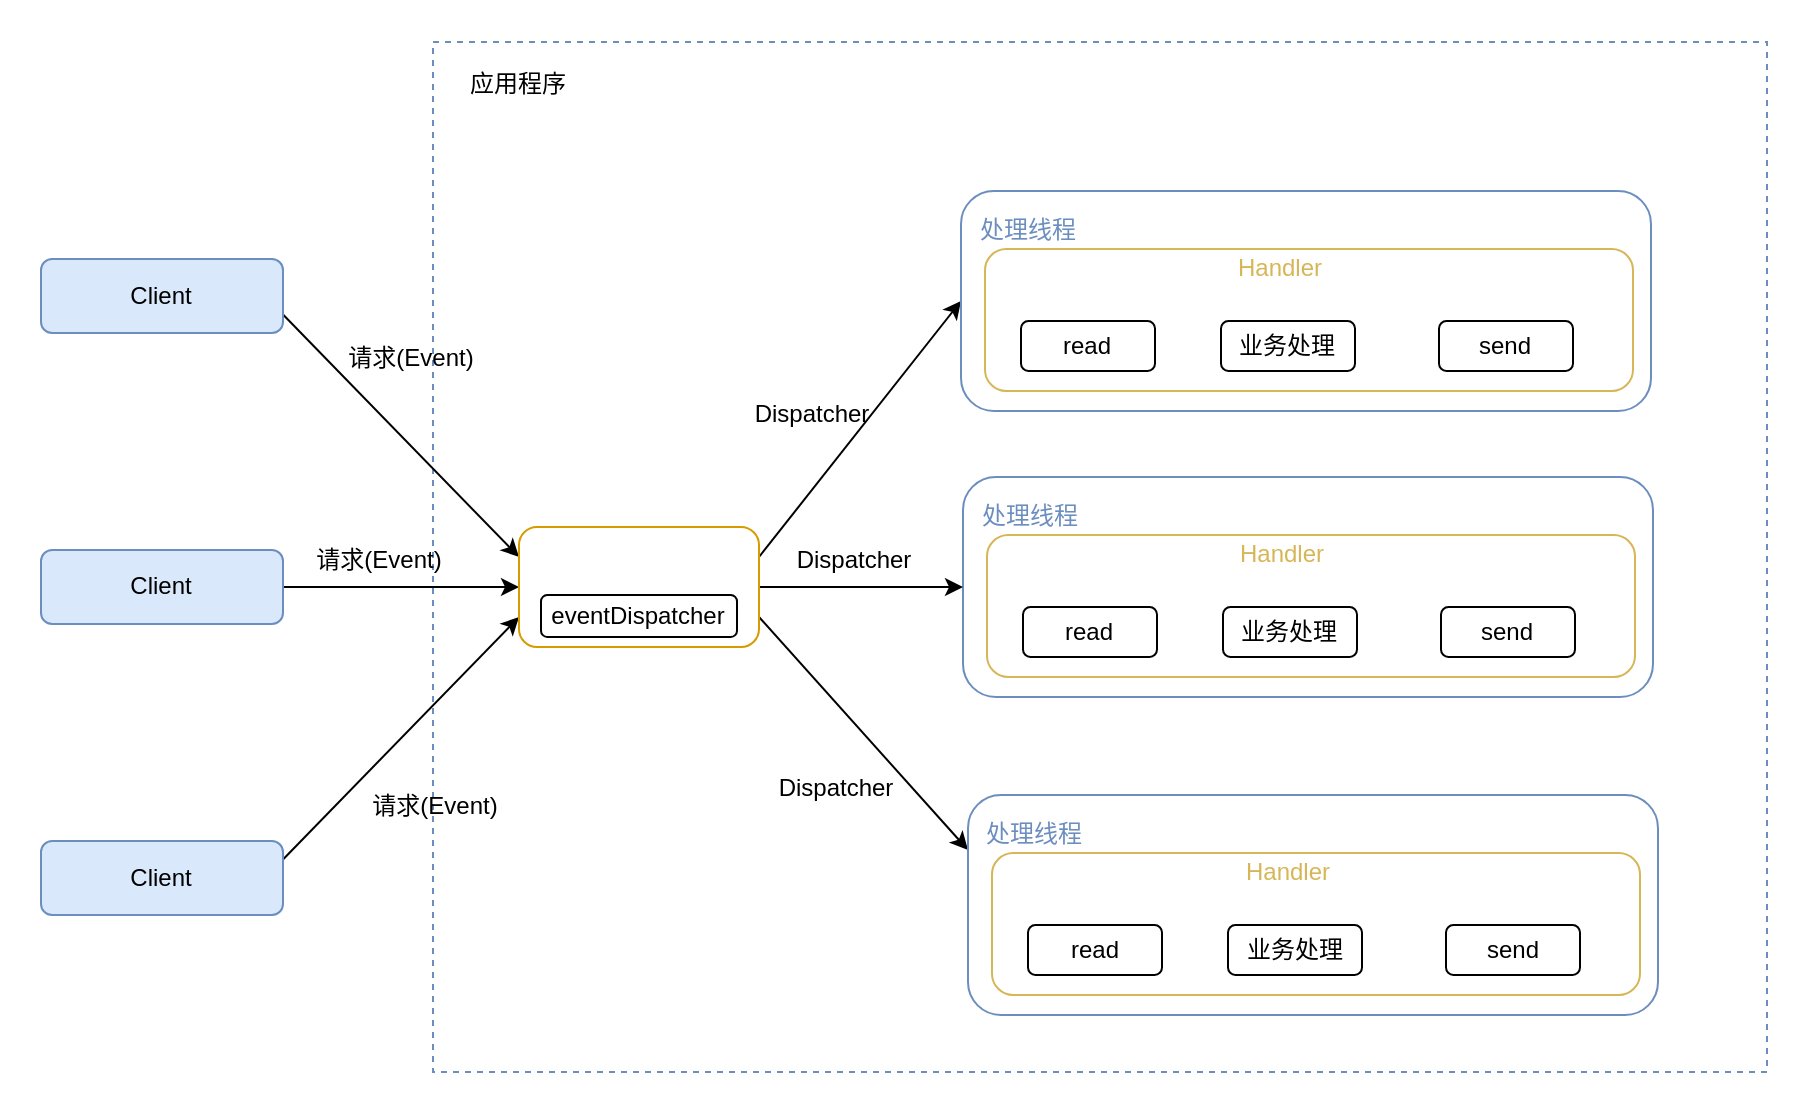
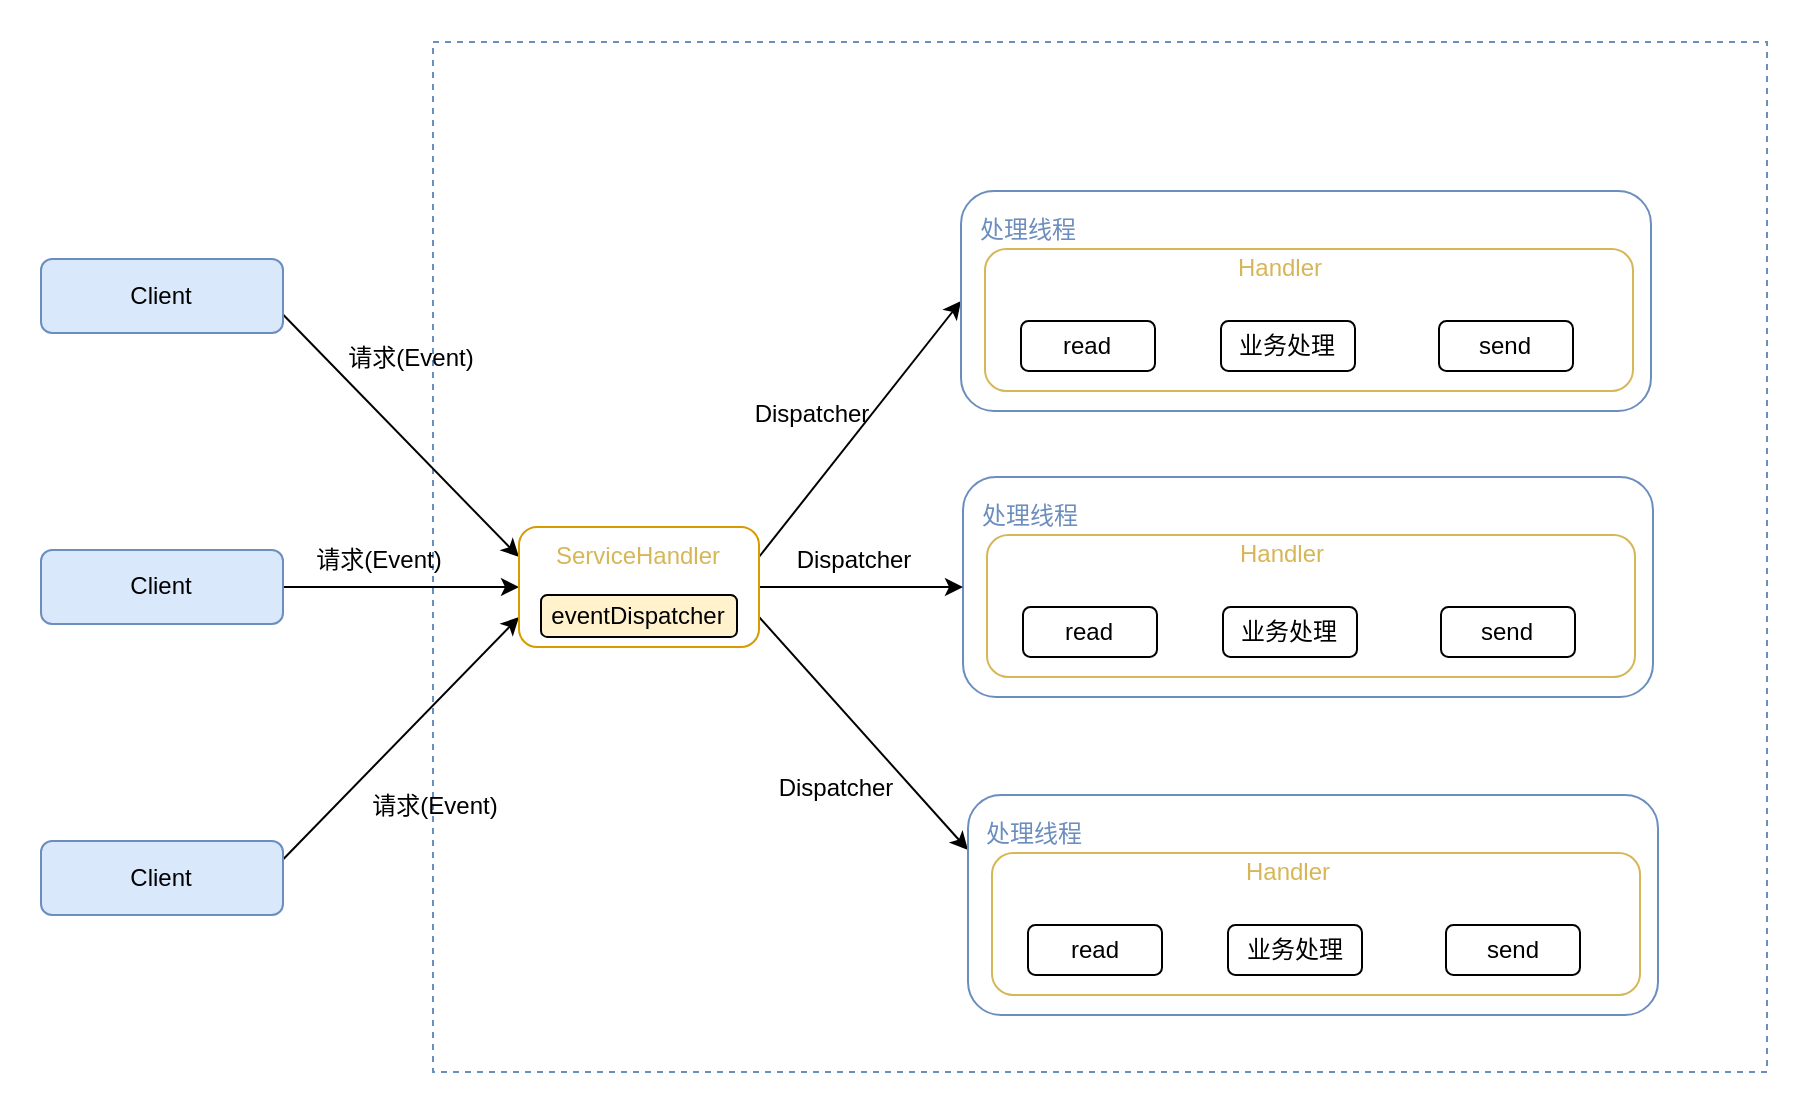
node "应用程序": removed
node "ServiceHandler": added
node "eventDispatcher": fillcolor #ffffff -> #fff2cc
